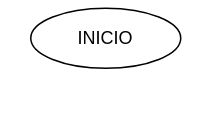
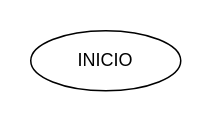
node "INICIO": moved (106, 38) -> (106, 61)
